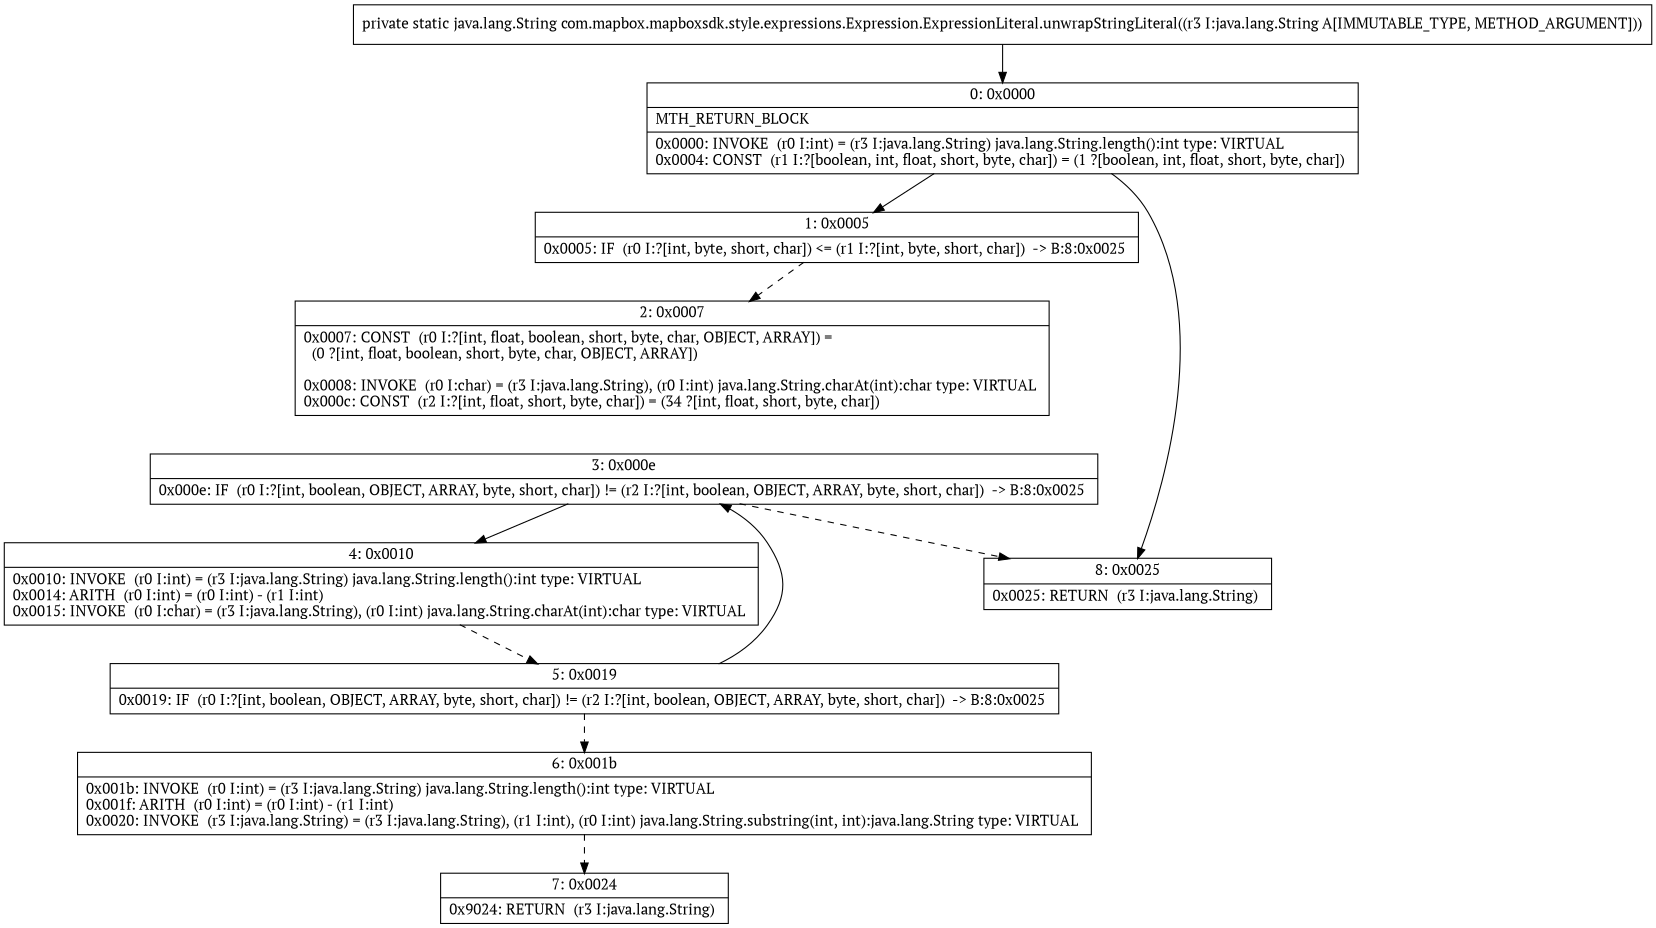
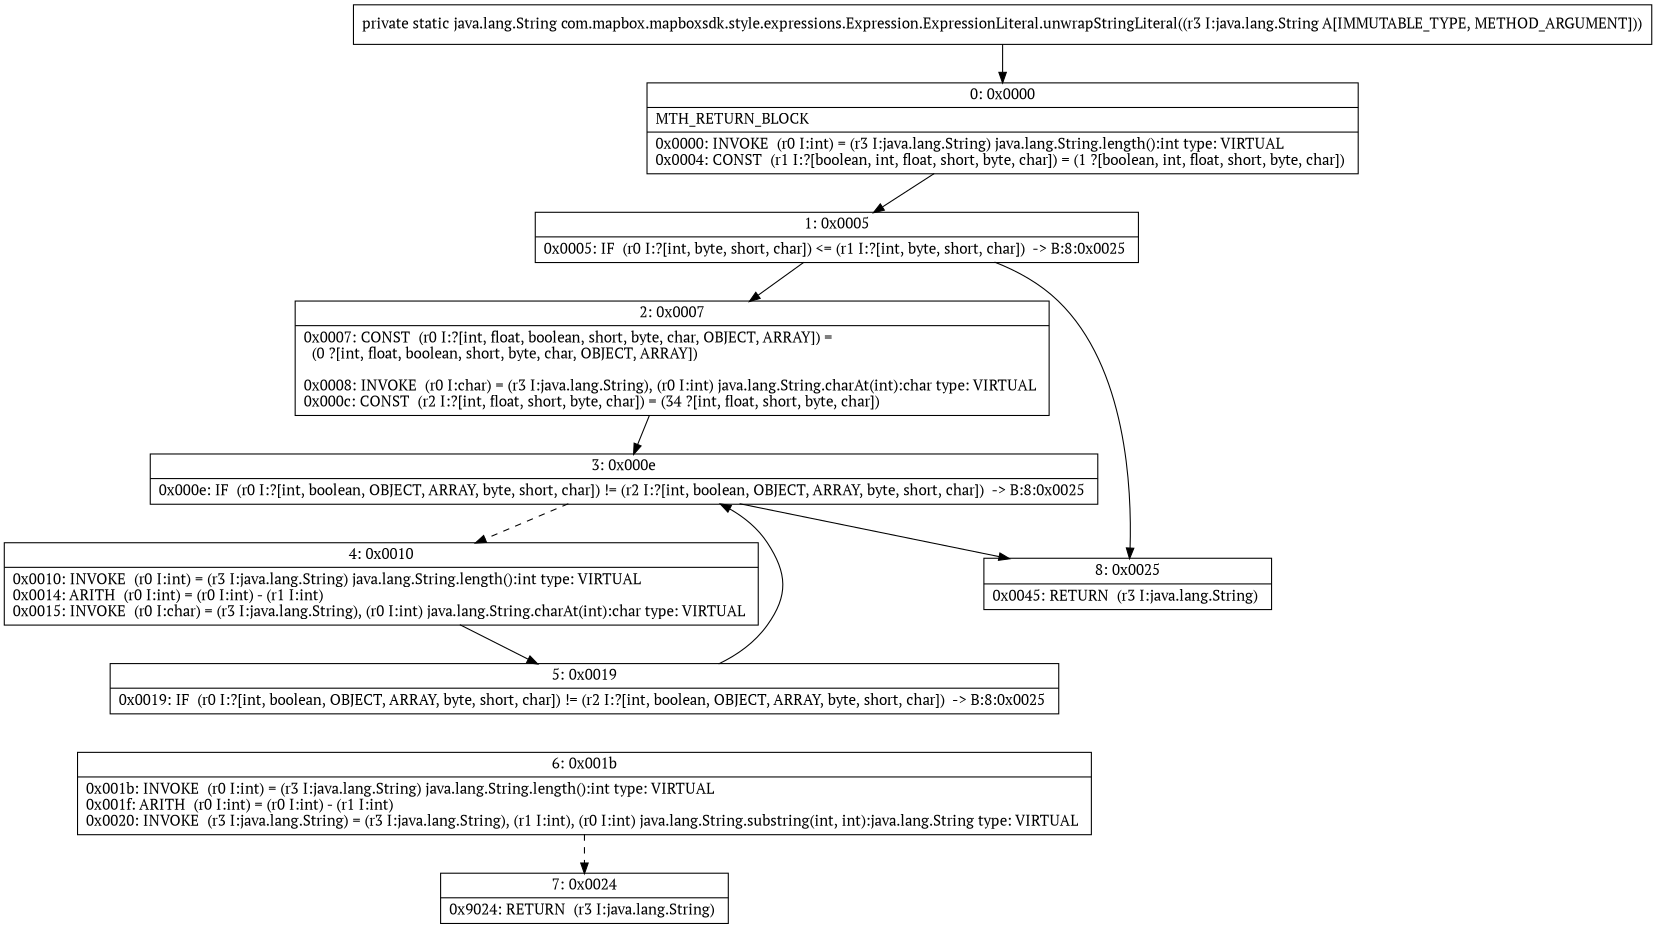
edge "1: 0x0005" -> "2: 0x0007": style dashed -> solid
edge "0: 0x0000" -> "8: 0x0025": now "1: 0x0005" -> "8: 0x0025"
edge "2: 0x0007" -> "3: 0x000e": added
edge "3: 0x000e" -> "4: 0x0010": style solid -> dashed
edge "3: 0x000e" -> "8: 0x0025": style dashed -> solid
node "8: 0x0025": text "0x0025: RETURN  (r3 I:java.lang.String)" -> "0x0045: RETURN  (r3 I:java.lang.String)"
edge "4: 0x0010" -> "5: 0x0019": style dashed -> solid
edge "5: 0x0019" -> "6: 0x001b": removed
